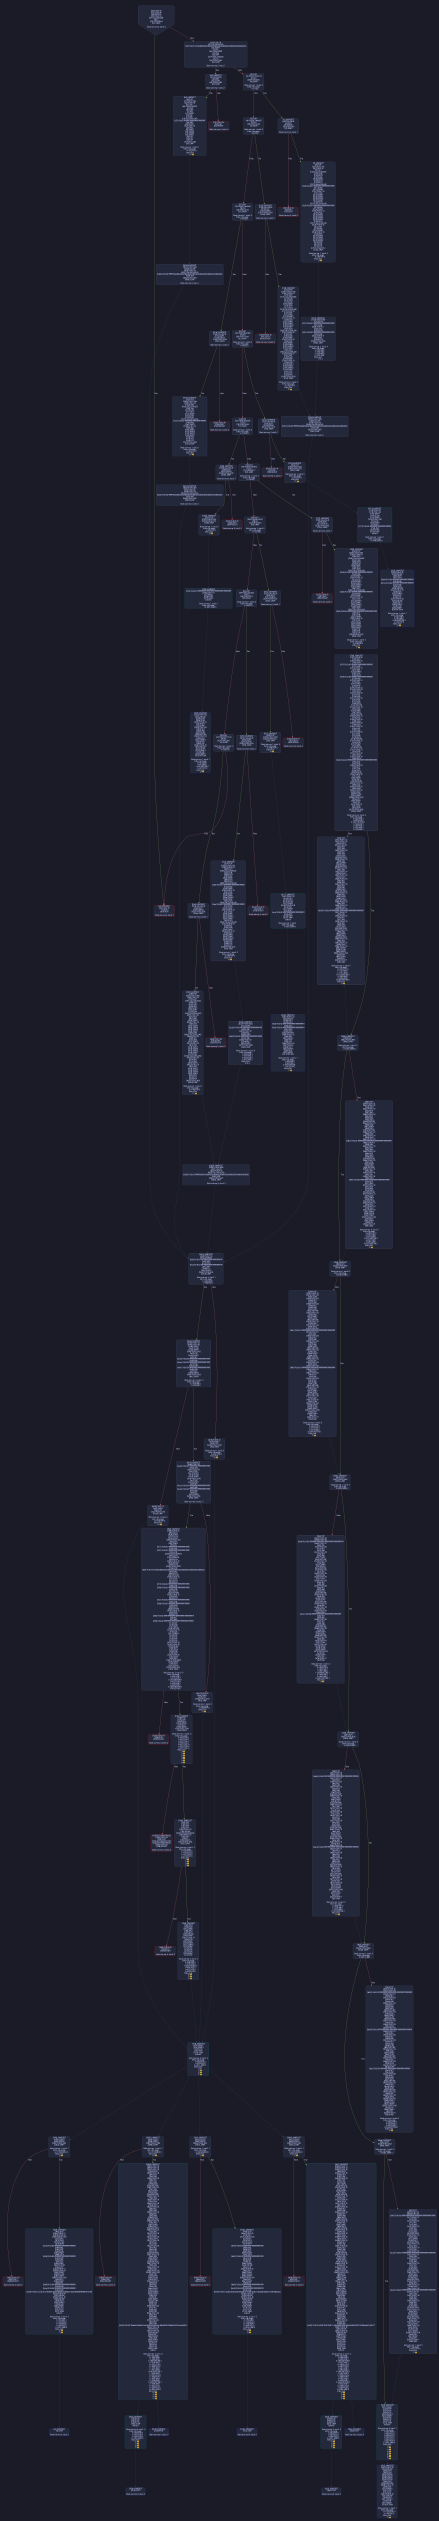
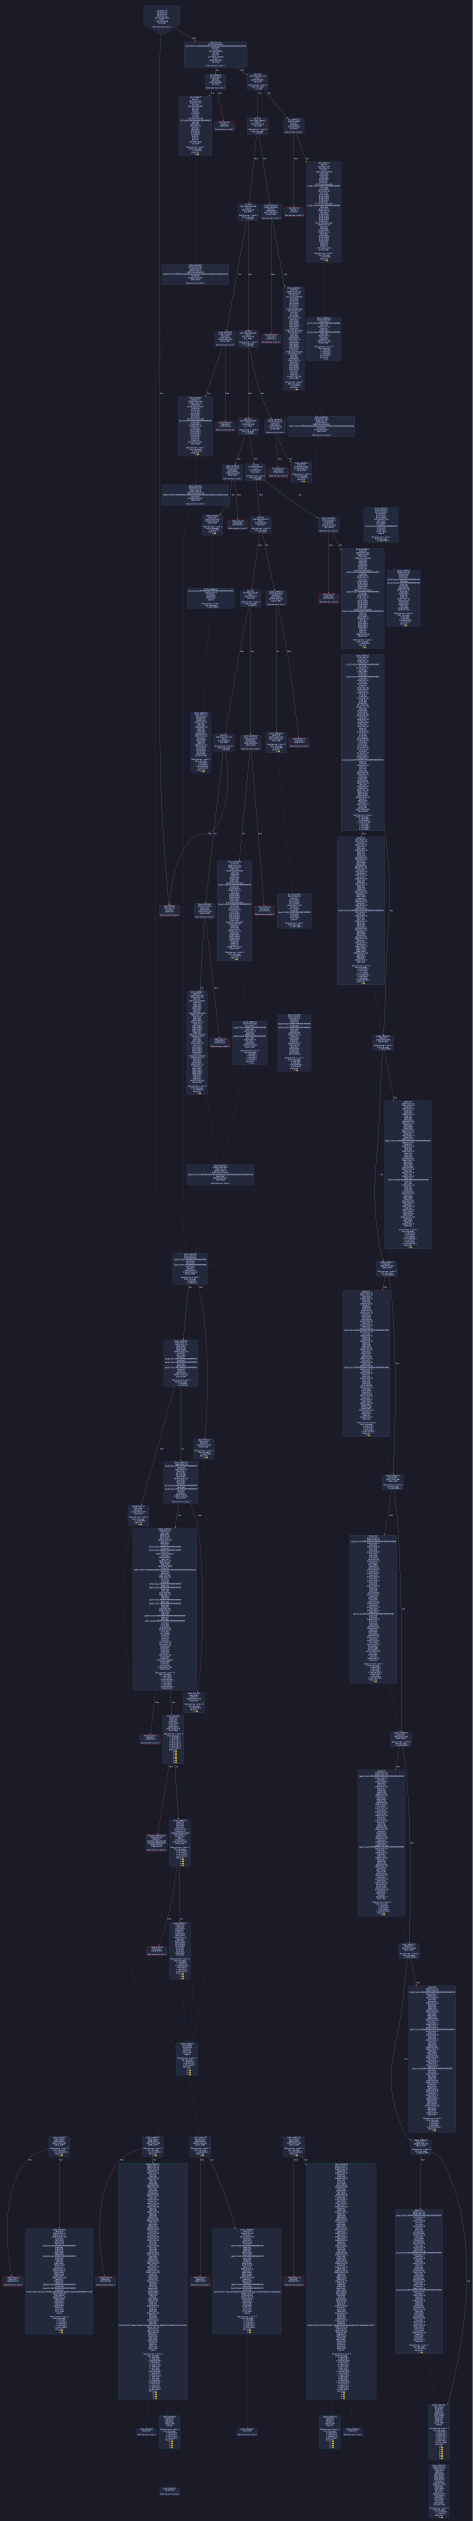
node "[ea] JUMPDEST [eb] STOP Stack size req: 0, sizeΔ: 0": removed
node "[03e1] JUMPDEST [03e2] STOP Stack size req: 0, sizeΔ: 0": removed
